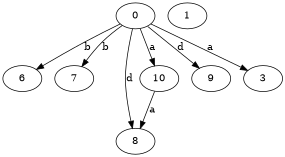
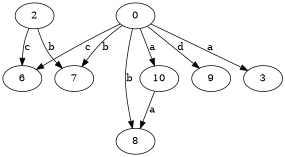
node "2": added
node "1": removed
edge "0" -> "6": label "b" -> "c"
edge "0" -> "8": label "d" -> "b"
